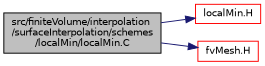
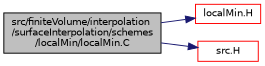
node "fvMesh.H": label "fvMesh.H" -> "src.H"
